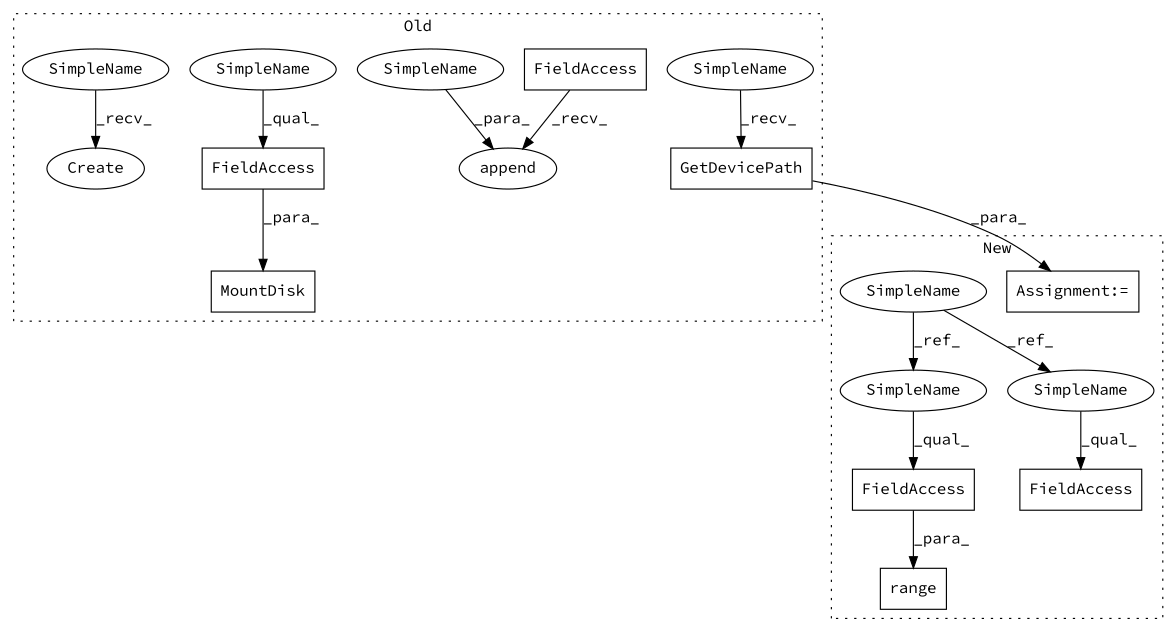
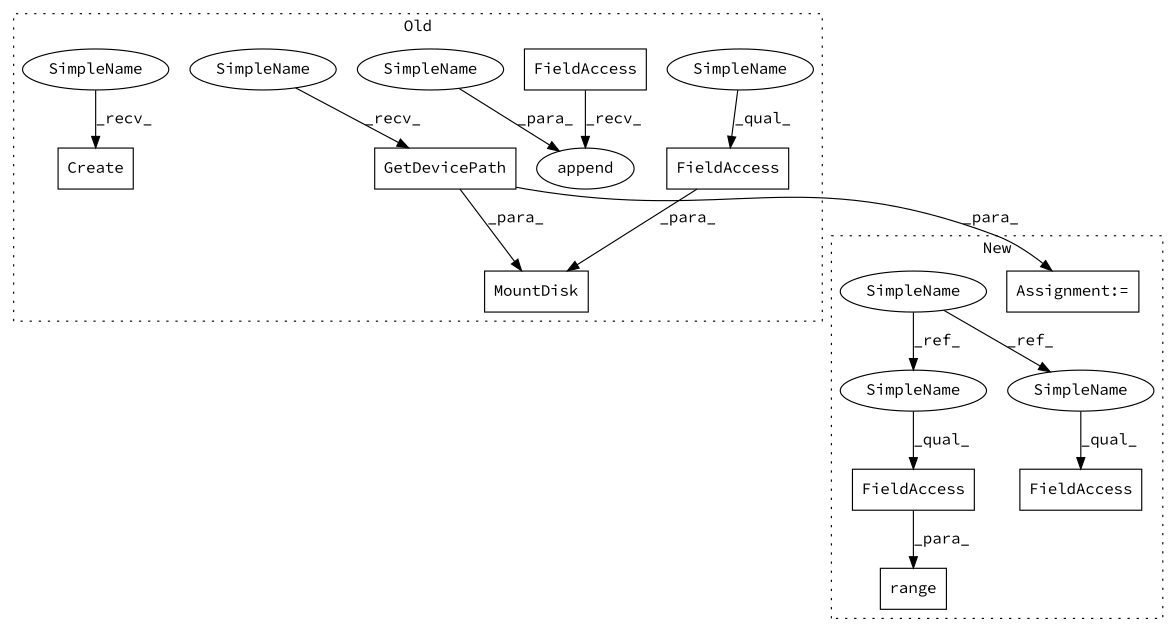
node "Create": shape ellipse -> box
edge "GetDevicePath" -> "MountDisk": added, label "_para_"
